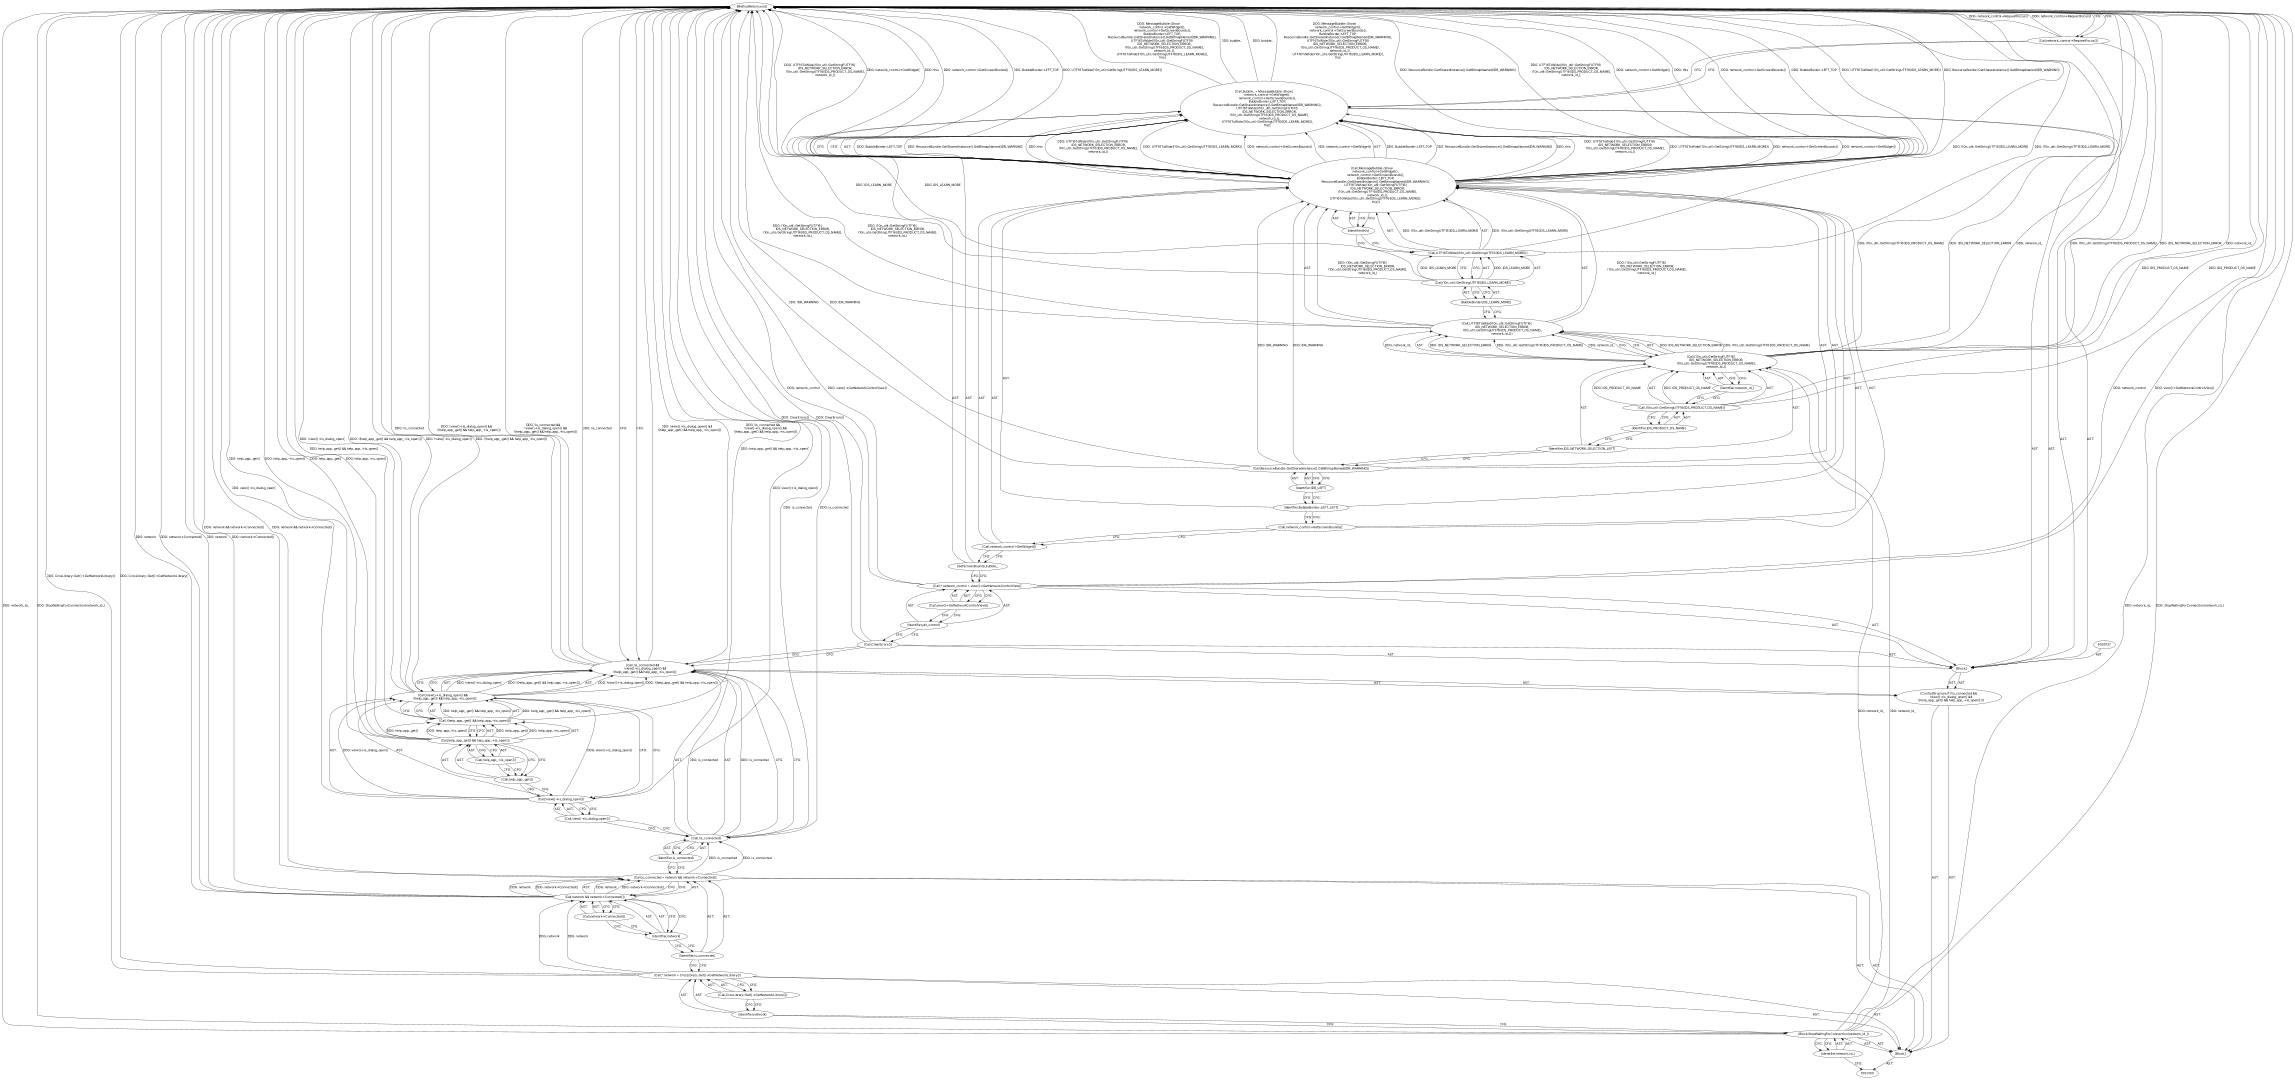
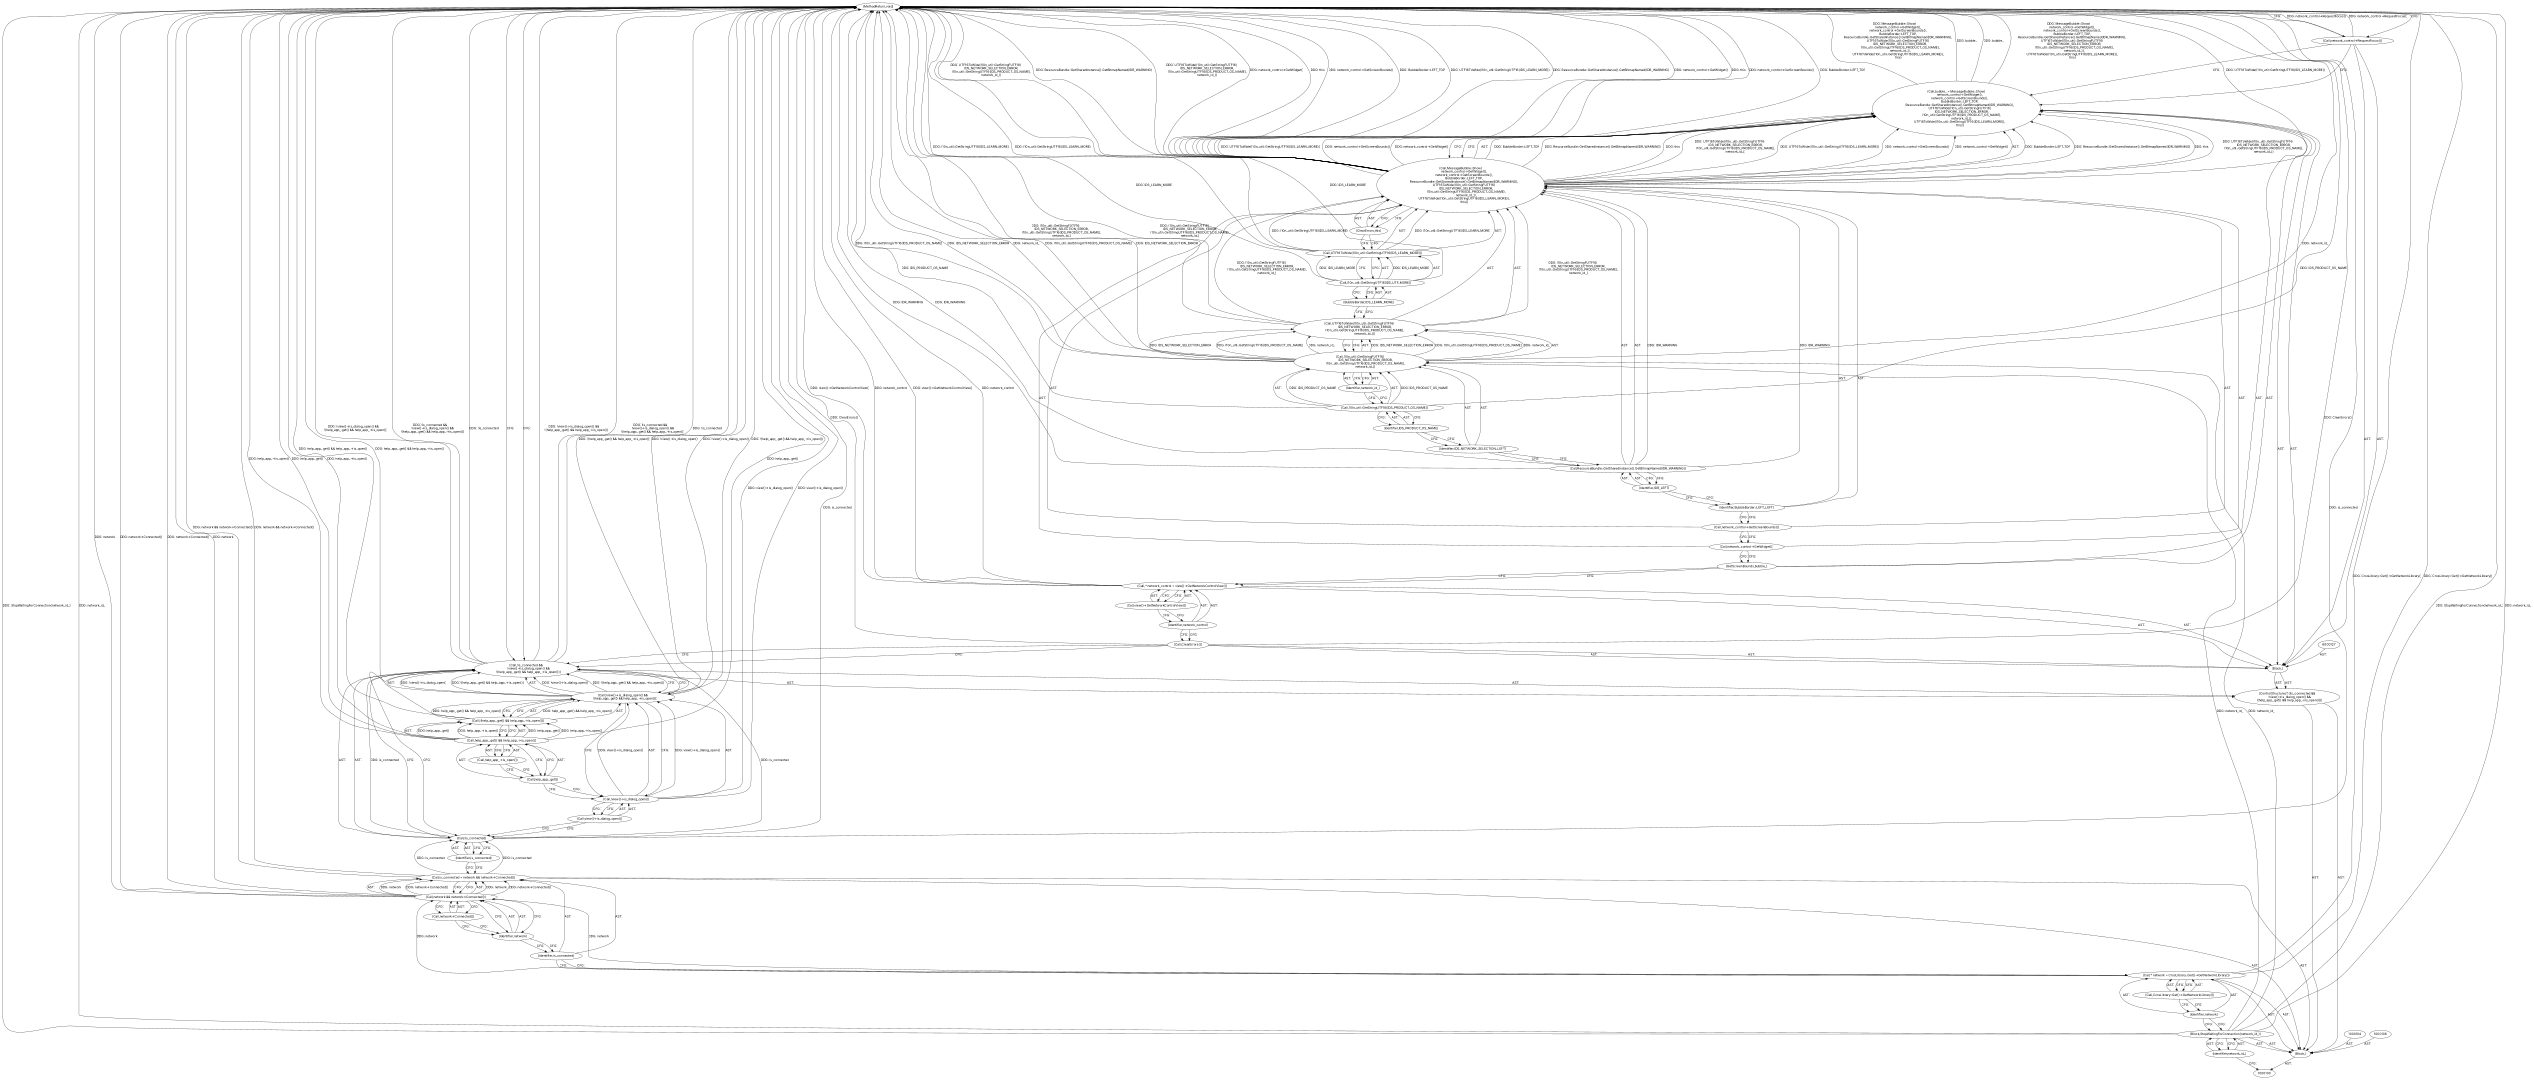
node "(Identifier,this)": label "(Identifier,this)" -> "(ClearErrors,this)"
node "(Call,l10n_util::GetStringUTF16(IDS_LEARN_MORE))": label "(Call,l10n_util::GetStringUTF16(IDS_LEARN_MORE))" -> "(Call,l10n_util::GetStringUTF16(IDS_UTF_MORE))"
node "(Identifier,util_control)": label "(Identifier,util_control)" -> "(Identifier,network_control)"
node "1000104": added
node "1000108": added
